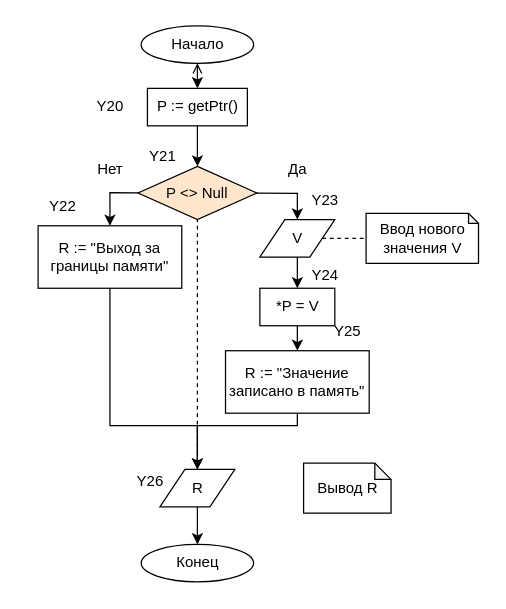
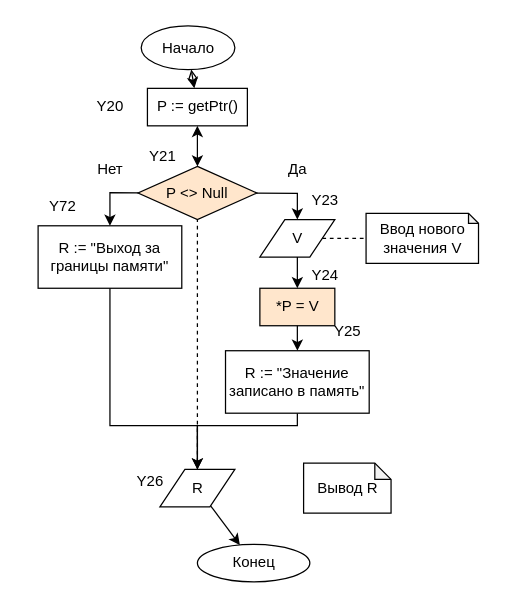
node "Начало": size 113x38 -> 94x44
edge "P := getPtr()" -> "P <> Null": arrowhead none -> classic
node "Y22": label "Y22" -> "Y72"
node "*P = V": fillcolor #ffffff -> #ffe6cc
node "Конец": moved (198, 563) -> (254, 563)
